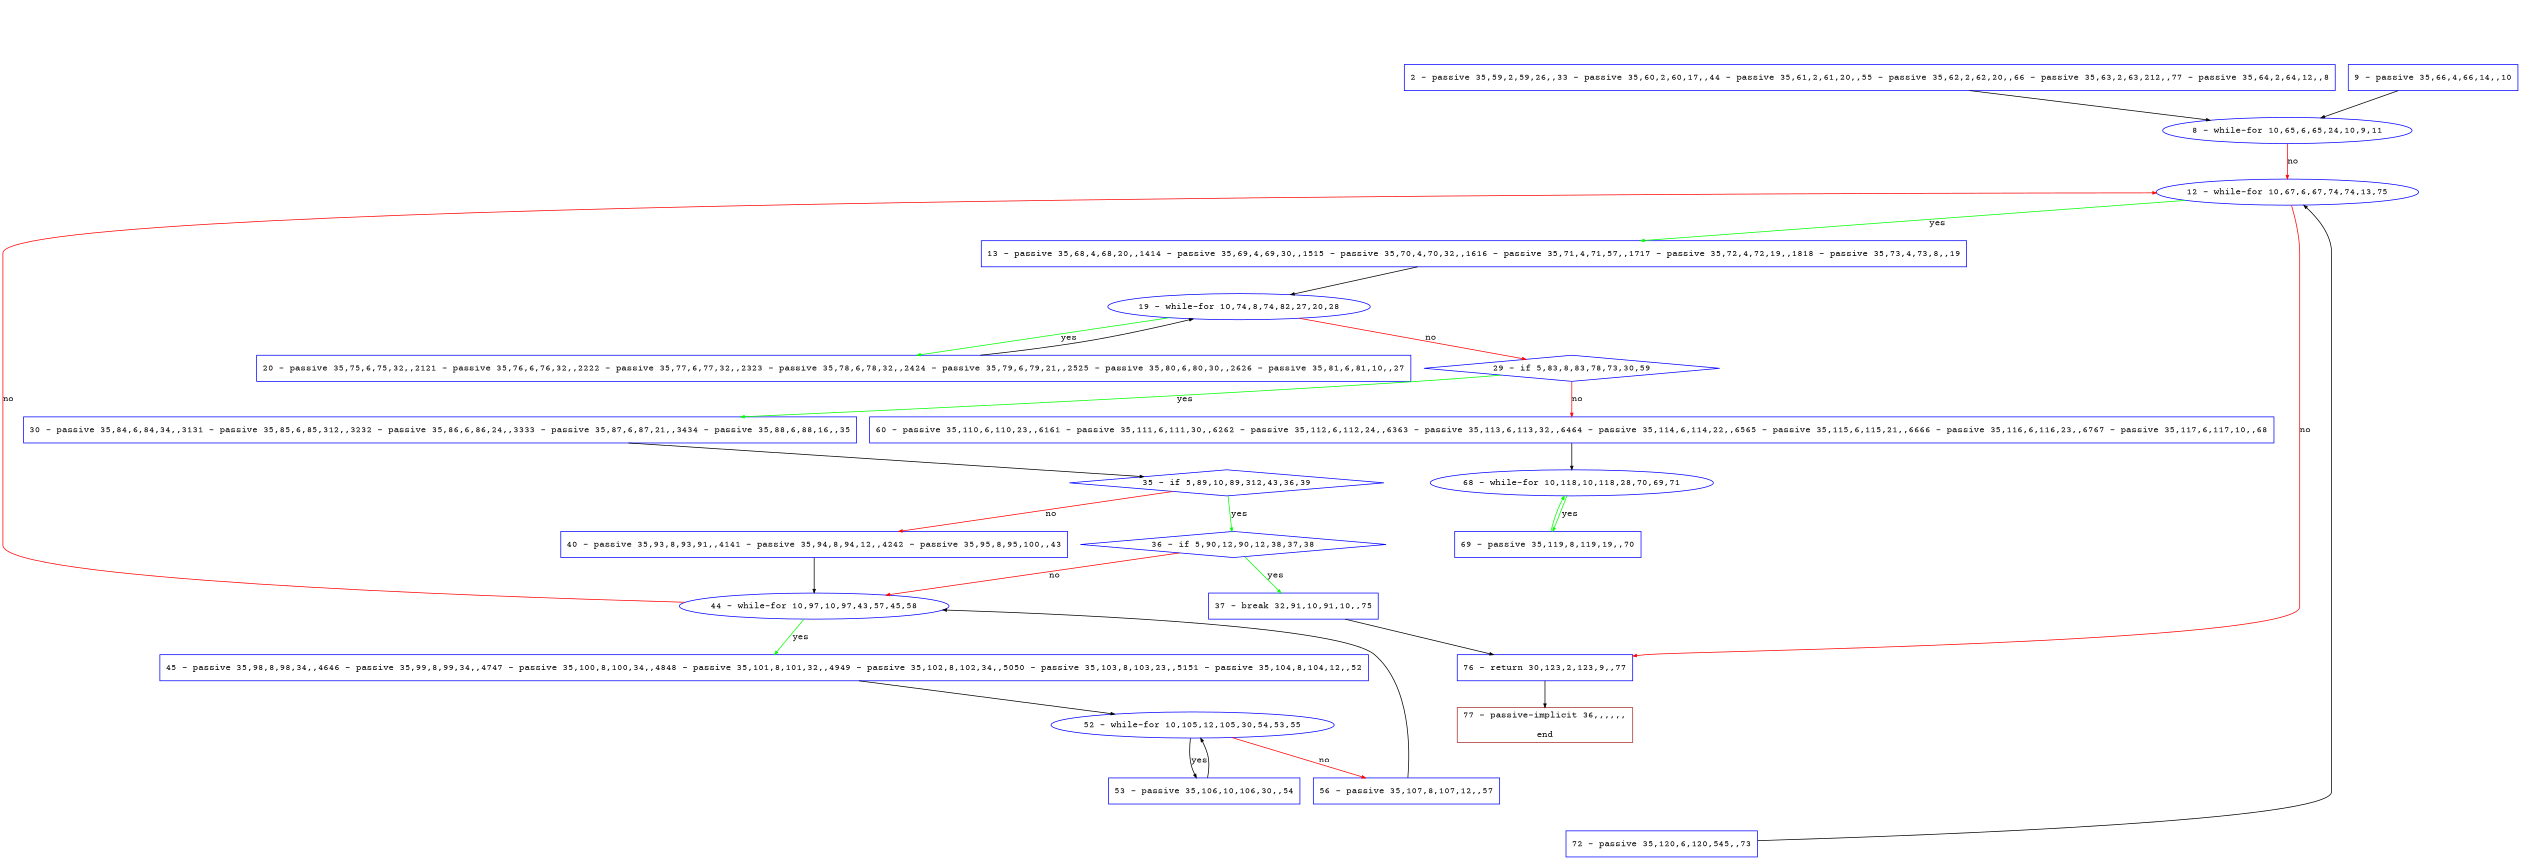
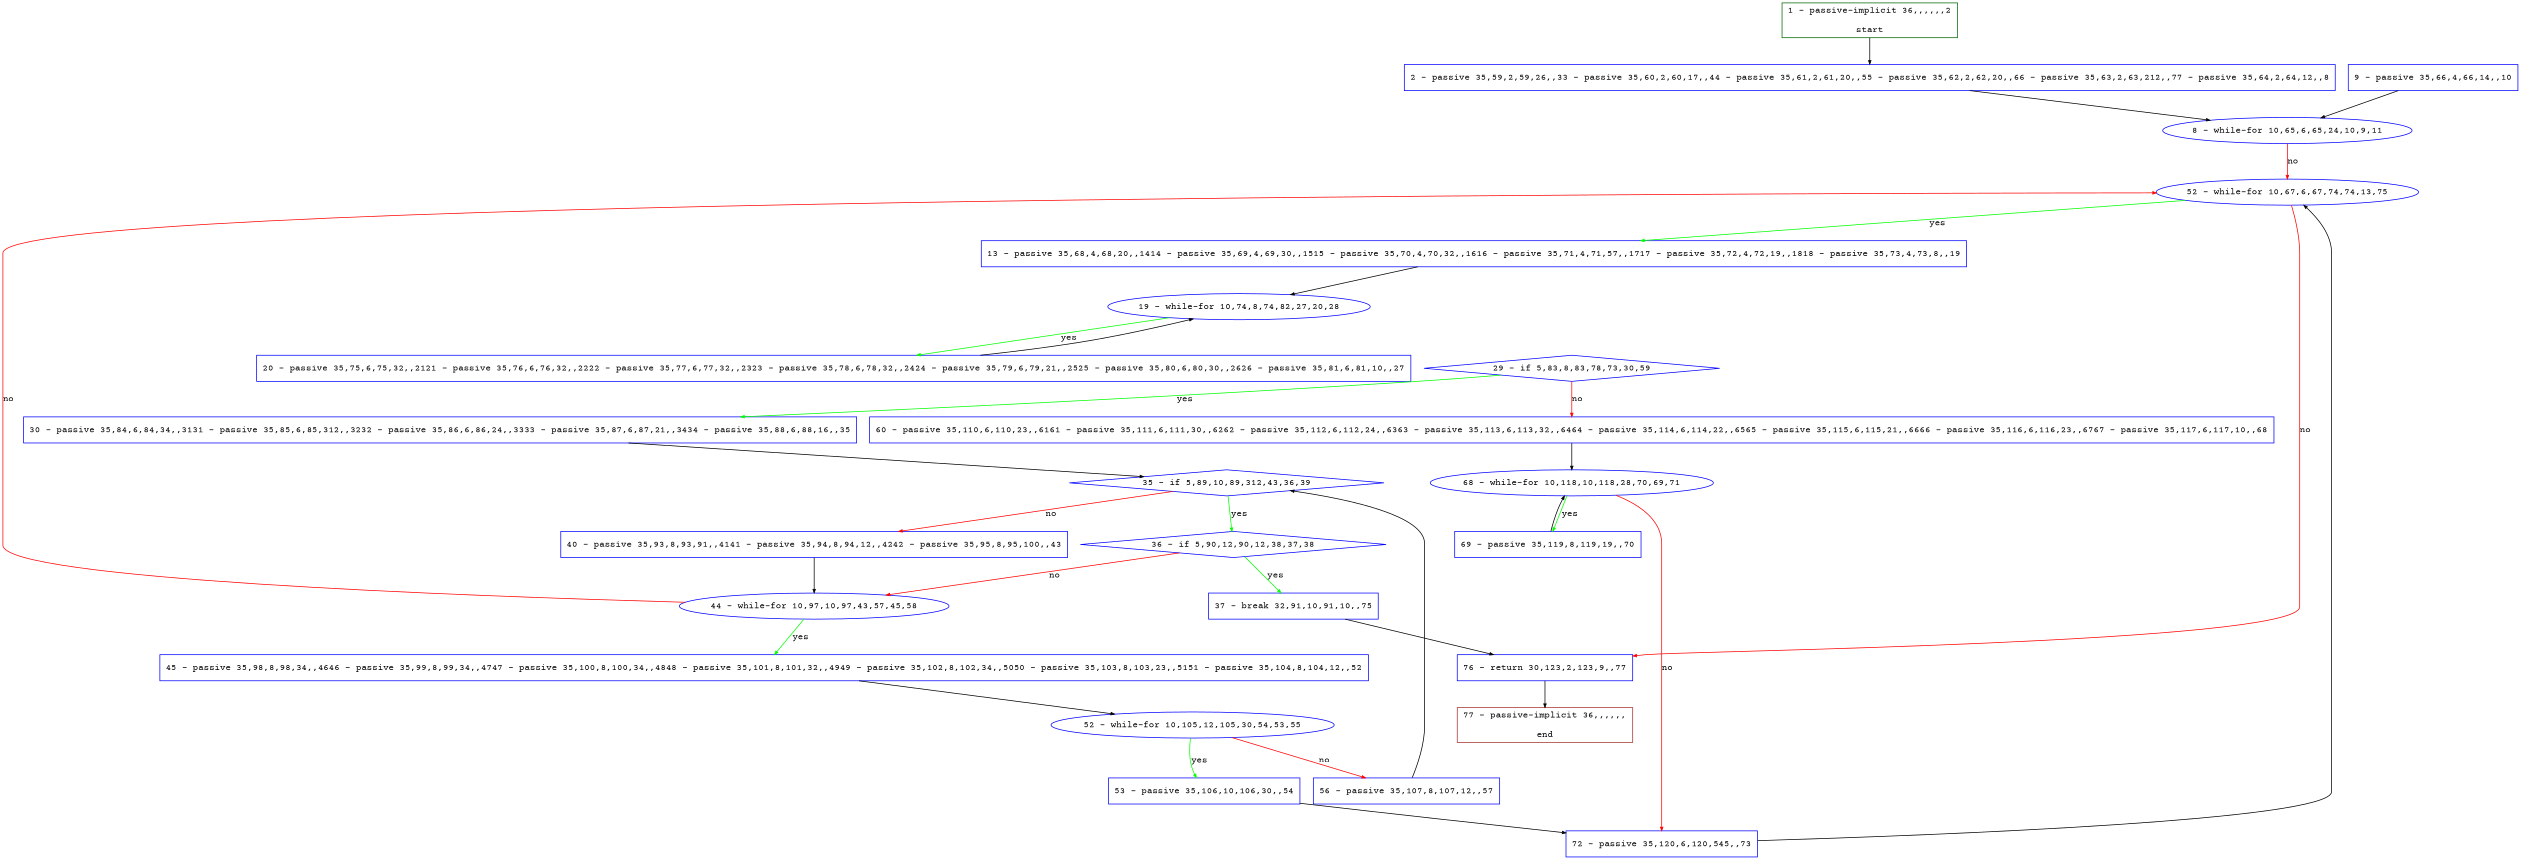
node "1 - passive-implicit 36,,,,,,2 start": added
node "12 - while-for 10,67,6,67,74,74,13,75": label "12 - while-for 10,67,6,67,74,74,13,75" -> "52 - while-for 10,67,6,67,74,74,13,75"
edge "19 - while-for 10,74,8,74,82,27,20,28" -> "29 - if 5,83,8,83,78,73,30,59": removed, label "no"
edge "69 - passive 35,119,8,119,19,,70" -> "68 - while-for 10,118,10,118,28,70,69,71": color #00ff00 -> #000000
edge "56 - passive 35,107,8,107,12,,57" -> "44 - while-for 10,97,10,97,43,57,45,58": now "56 - passive 35,107,8,107,12,,57" -> "35 - if 5,89,10,89,312,43,36,39"
edge "68 - while-for 10,118,10,118,28,70,69,71" -> "72 - passive 35,120,6,120,545,,73": added, label "no"
edge "52 - while-for 10,105,12,105,30,54,53,55" -> "53 - passive 35,106,10,106,30,,54": color #000000 -> #00ff00
edge "53 - passive 35,106,10,106,30,,54" -> "52 - while-for 10,105,12,105,30,54,53,55": now "53 - passive 35,106,10,106,30,,54" -> "72 - passive 35,120,6,120,545,,73"
